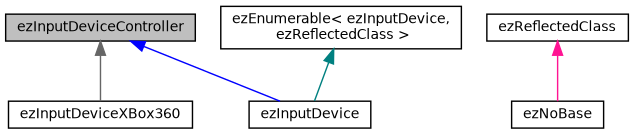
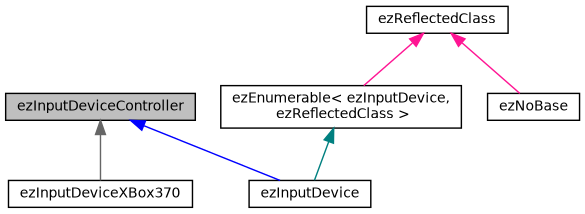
edge "ezEnumerable< ezInputDevice, ezReflectedClass >" -> "ezReflectedClass": added
node "ezInputDeviceXBox360": label "ezInputDeviceXBox360" -> "ezInputDeviceXBox370"
